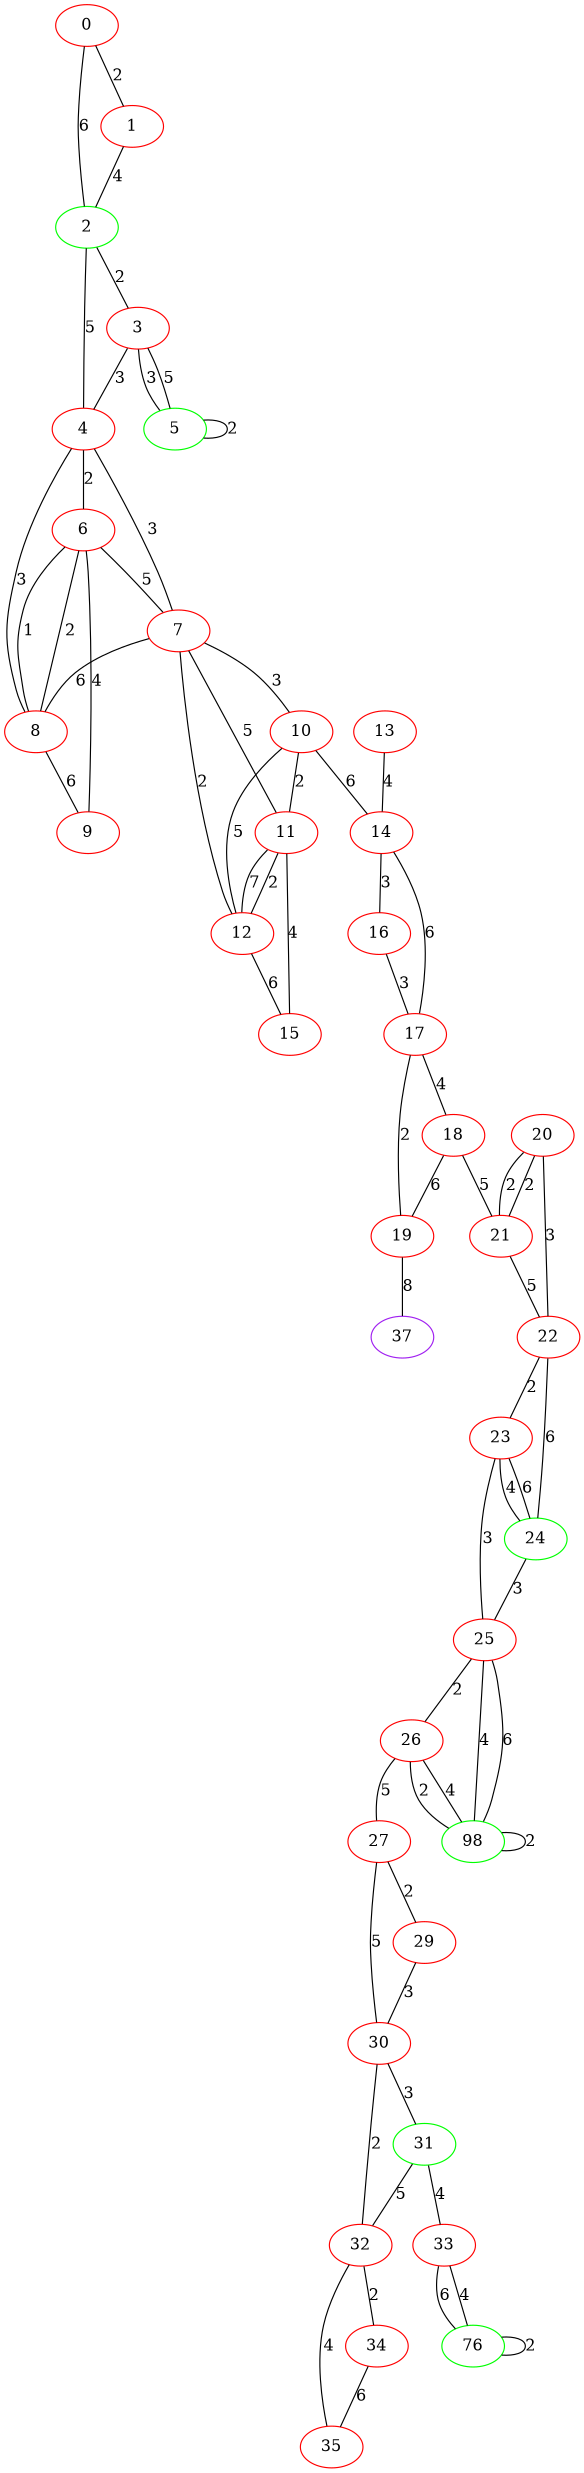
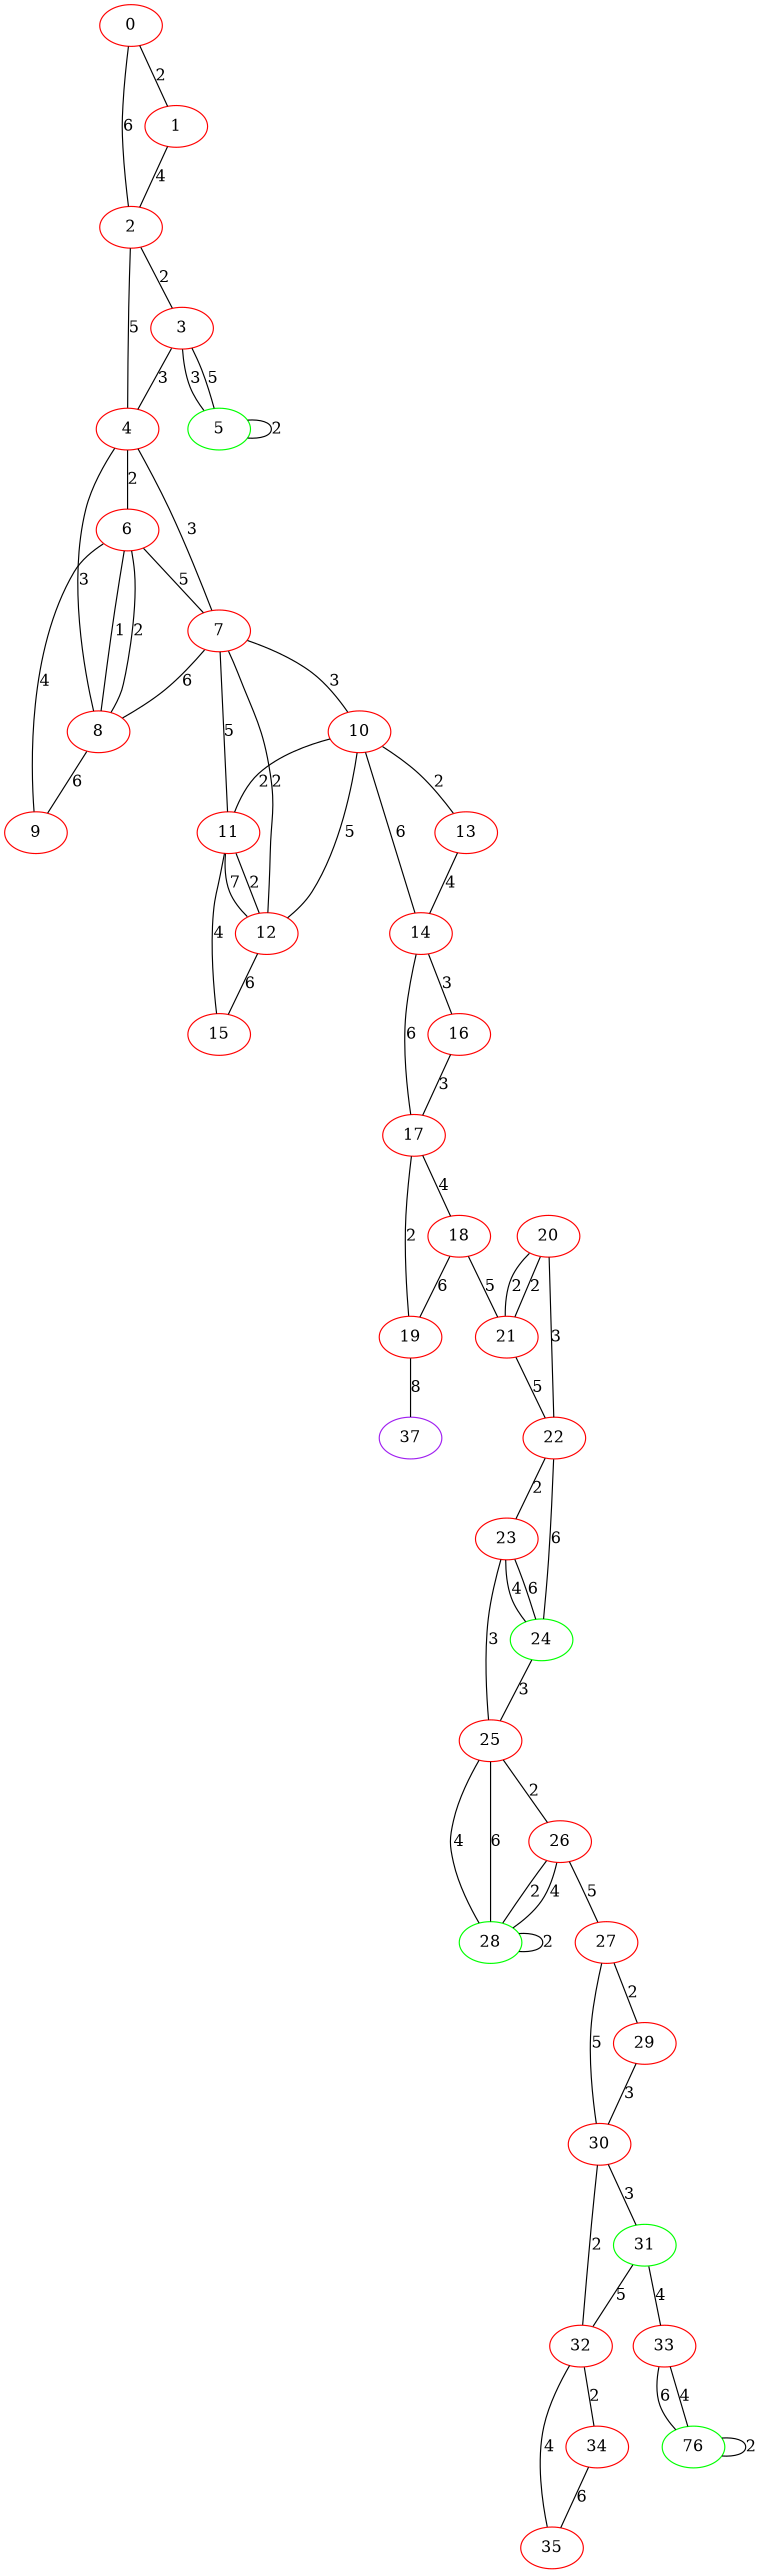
node "2": color green -> red
edge "10" -- "13": added, label "2"
node "98": label "98" -> "28"
